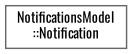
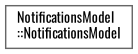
node "NotificationsModel ::Notification": label "NotificationsModel ::Notification" -> "NotificationsModel ::NotificationsModel"
